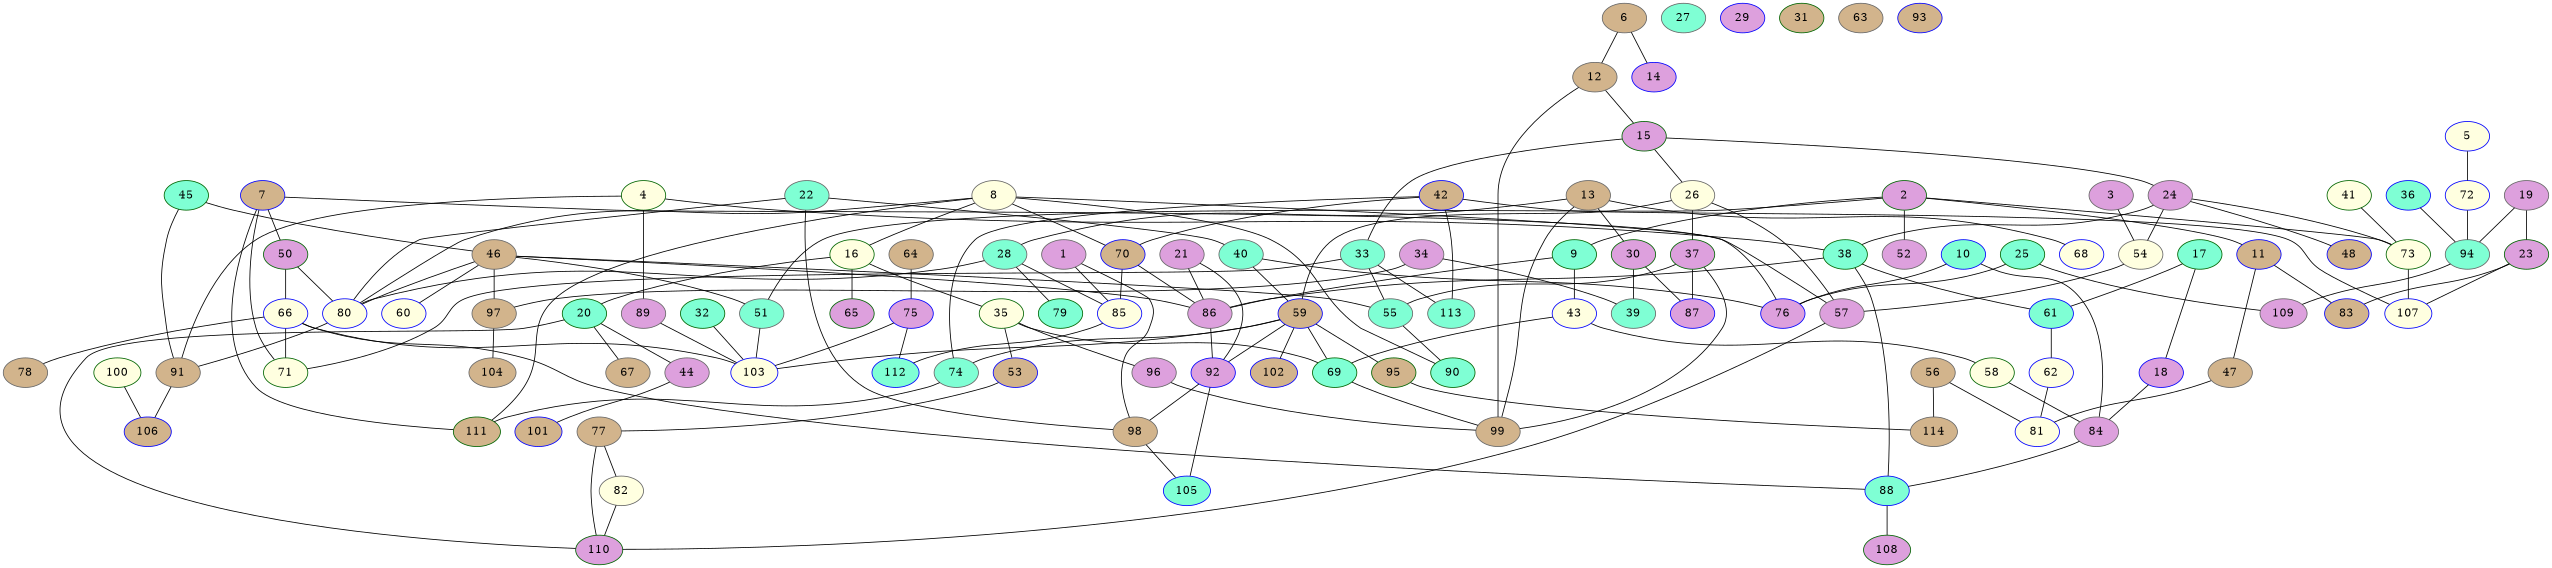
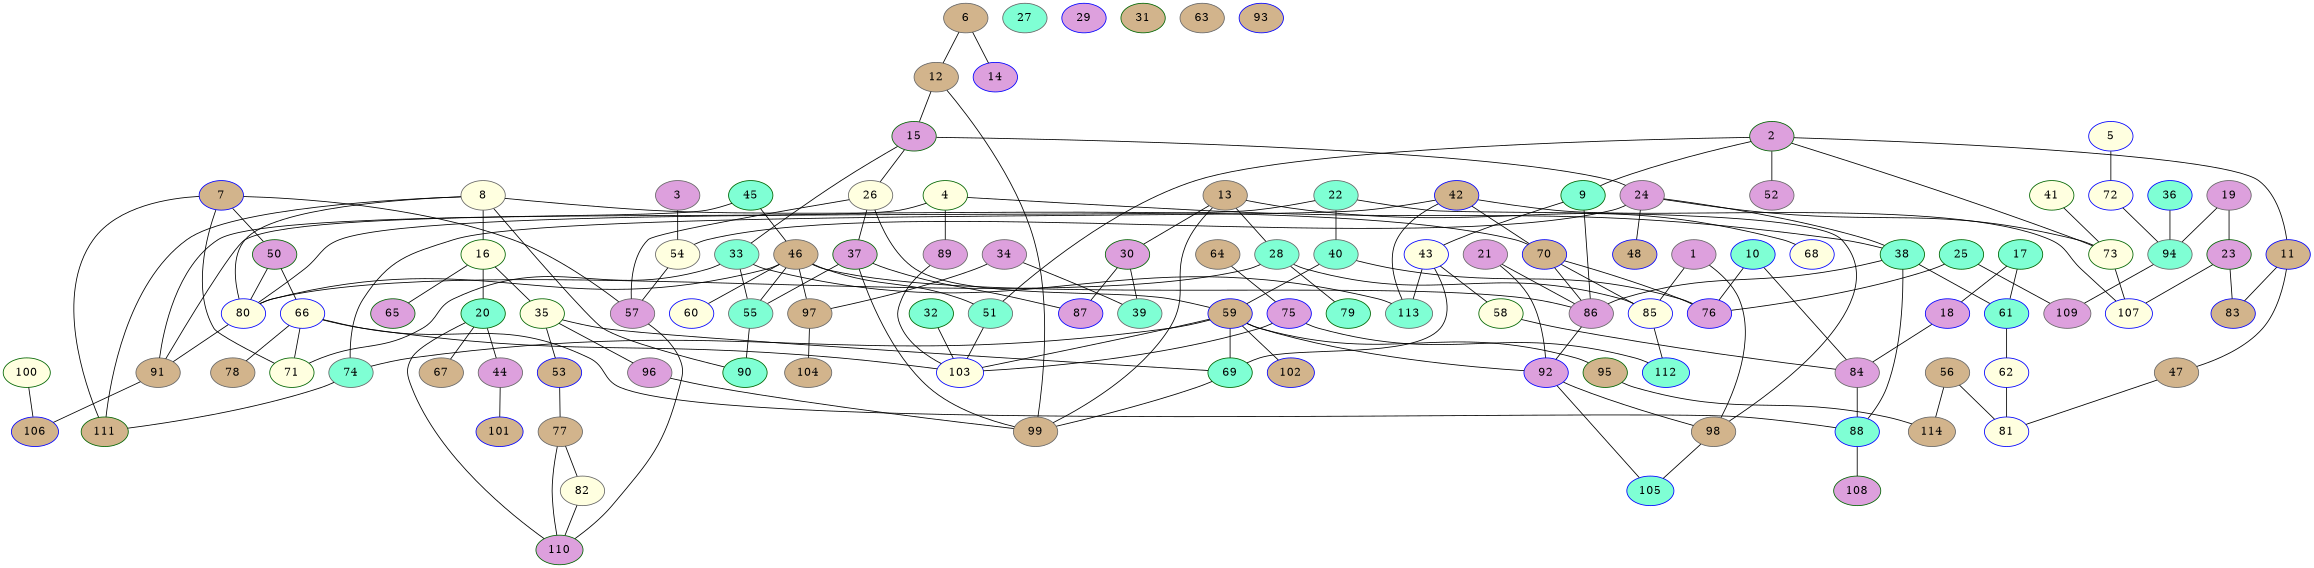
edge "8" -- "76": now "70" -- "76"
edge "43" -- "113": added
